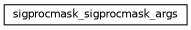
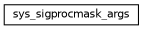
node "sigprocmask_sigprocmask_args": label "sigprocmask_sigprocmask_args" -> "sys_sigprocmask_args"
